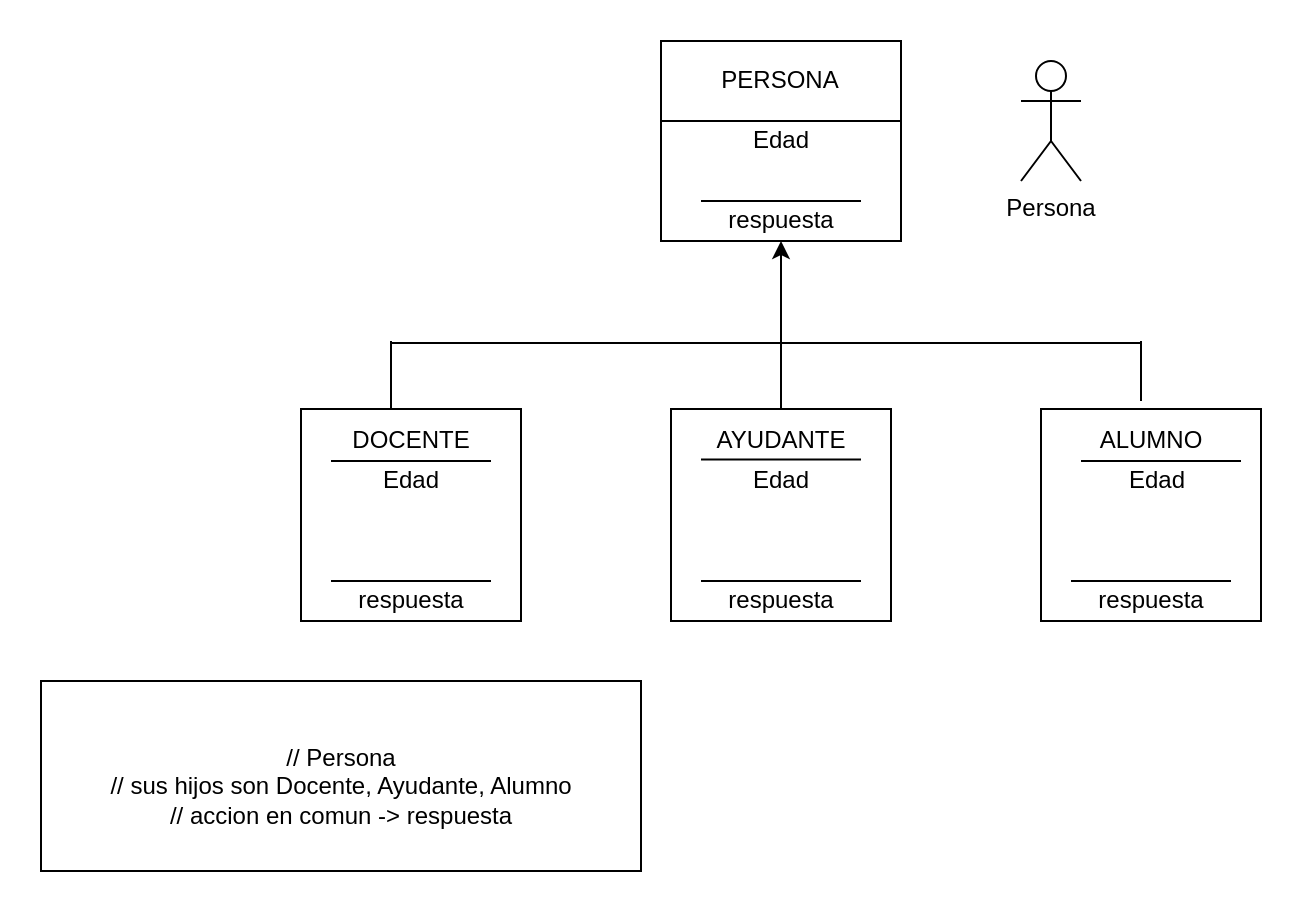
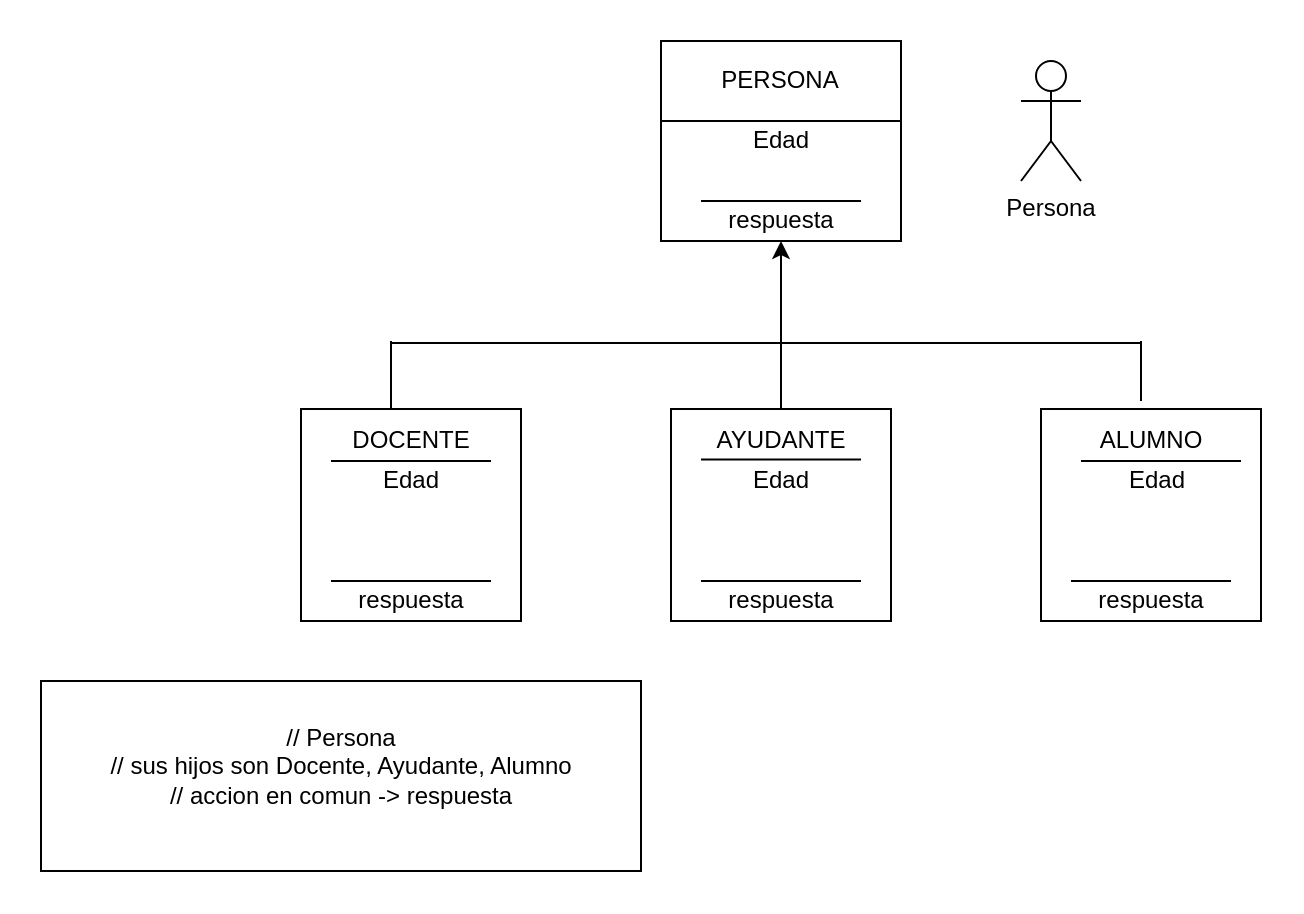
node "// Persona // sus hijos son Docente, Ayudante, Alumno // accion en comun -> respuesta": moved (341, 801) -> (341, 781)
